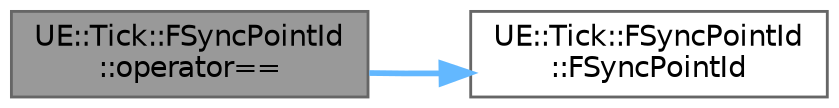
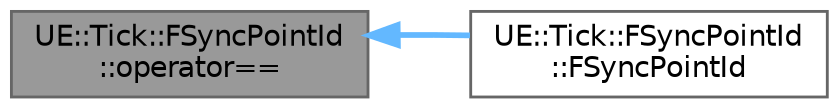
edge "UE::Tick::FSyncPointId ::operator==" -> "UE::Tick::FSyncPointId ::FSyncPointId": reversed
